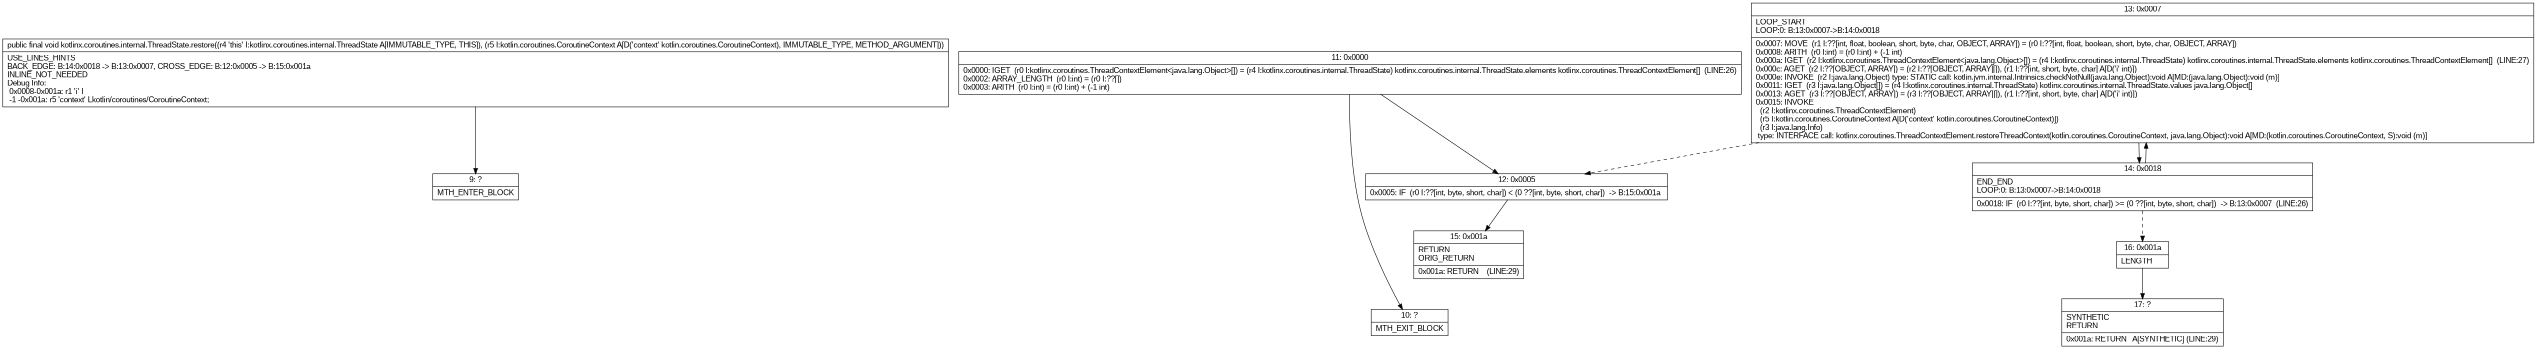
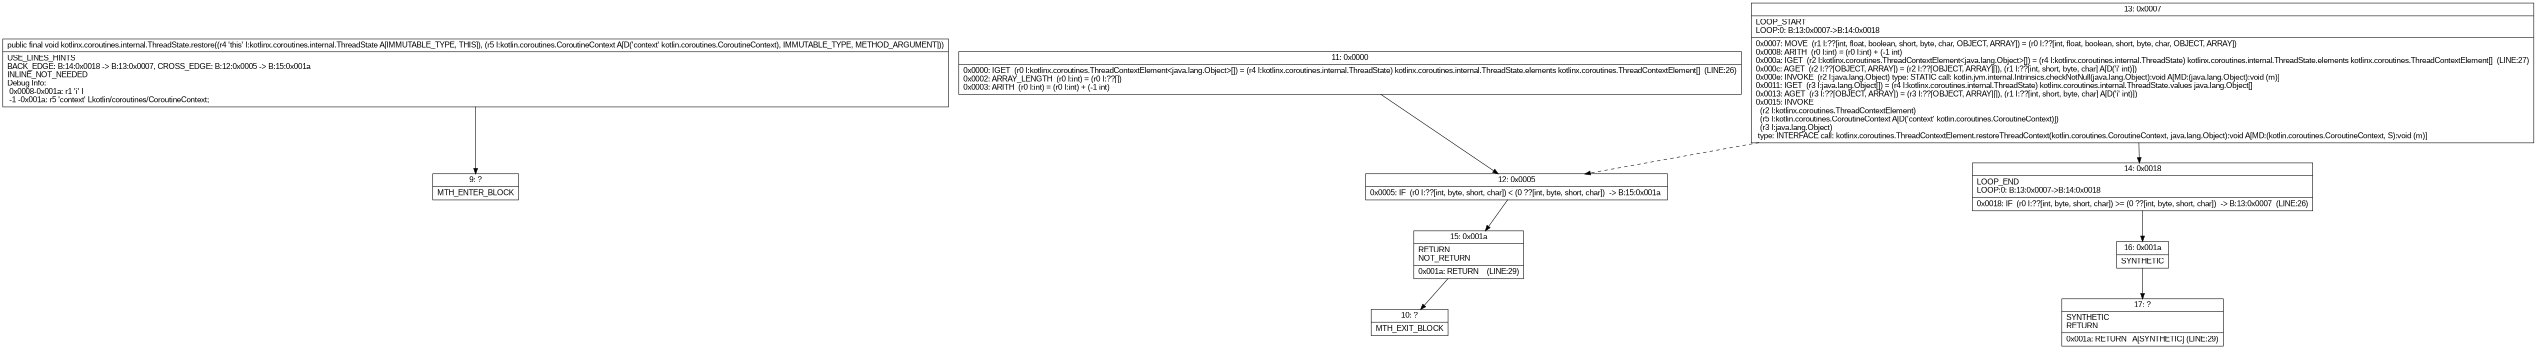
node "13: 0x0007": text "(r3 I:java.lang.Info)" -> "(r3 I:java.lang.Object)"
edge "14: 0x0018" -> "13: 0x0007": removed
node "14: 0x0018": text "END_END" -> "LOOP_END"
edge "11: 0x0000" -> "10: ?": now "15: 0x001a" -> "10: ?"
edge "14: 0x0018" -> "16: 0x001a": style dashed -> solid
node "15: 0x001a": text "ORIG_RETURN" -> "NOT_RETURN"
node "16: 0x001a": text "LENGTH" -> "SYNTHETIC"
